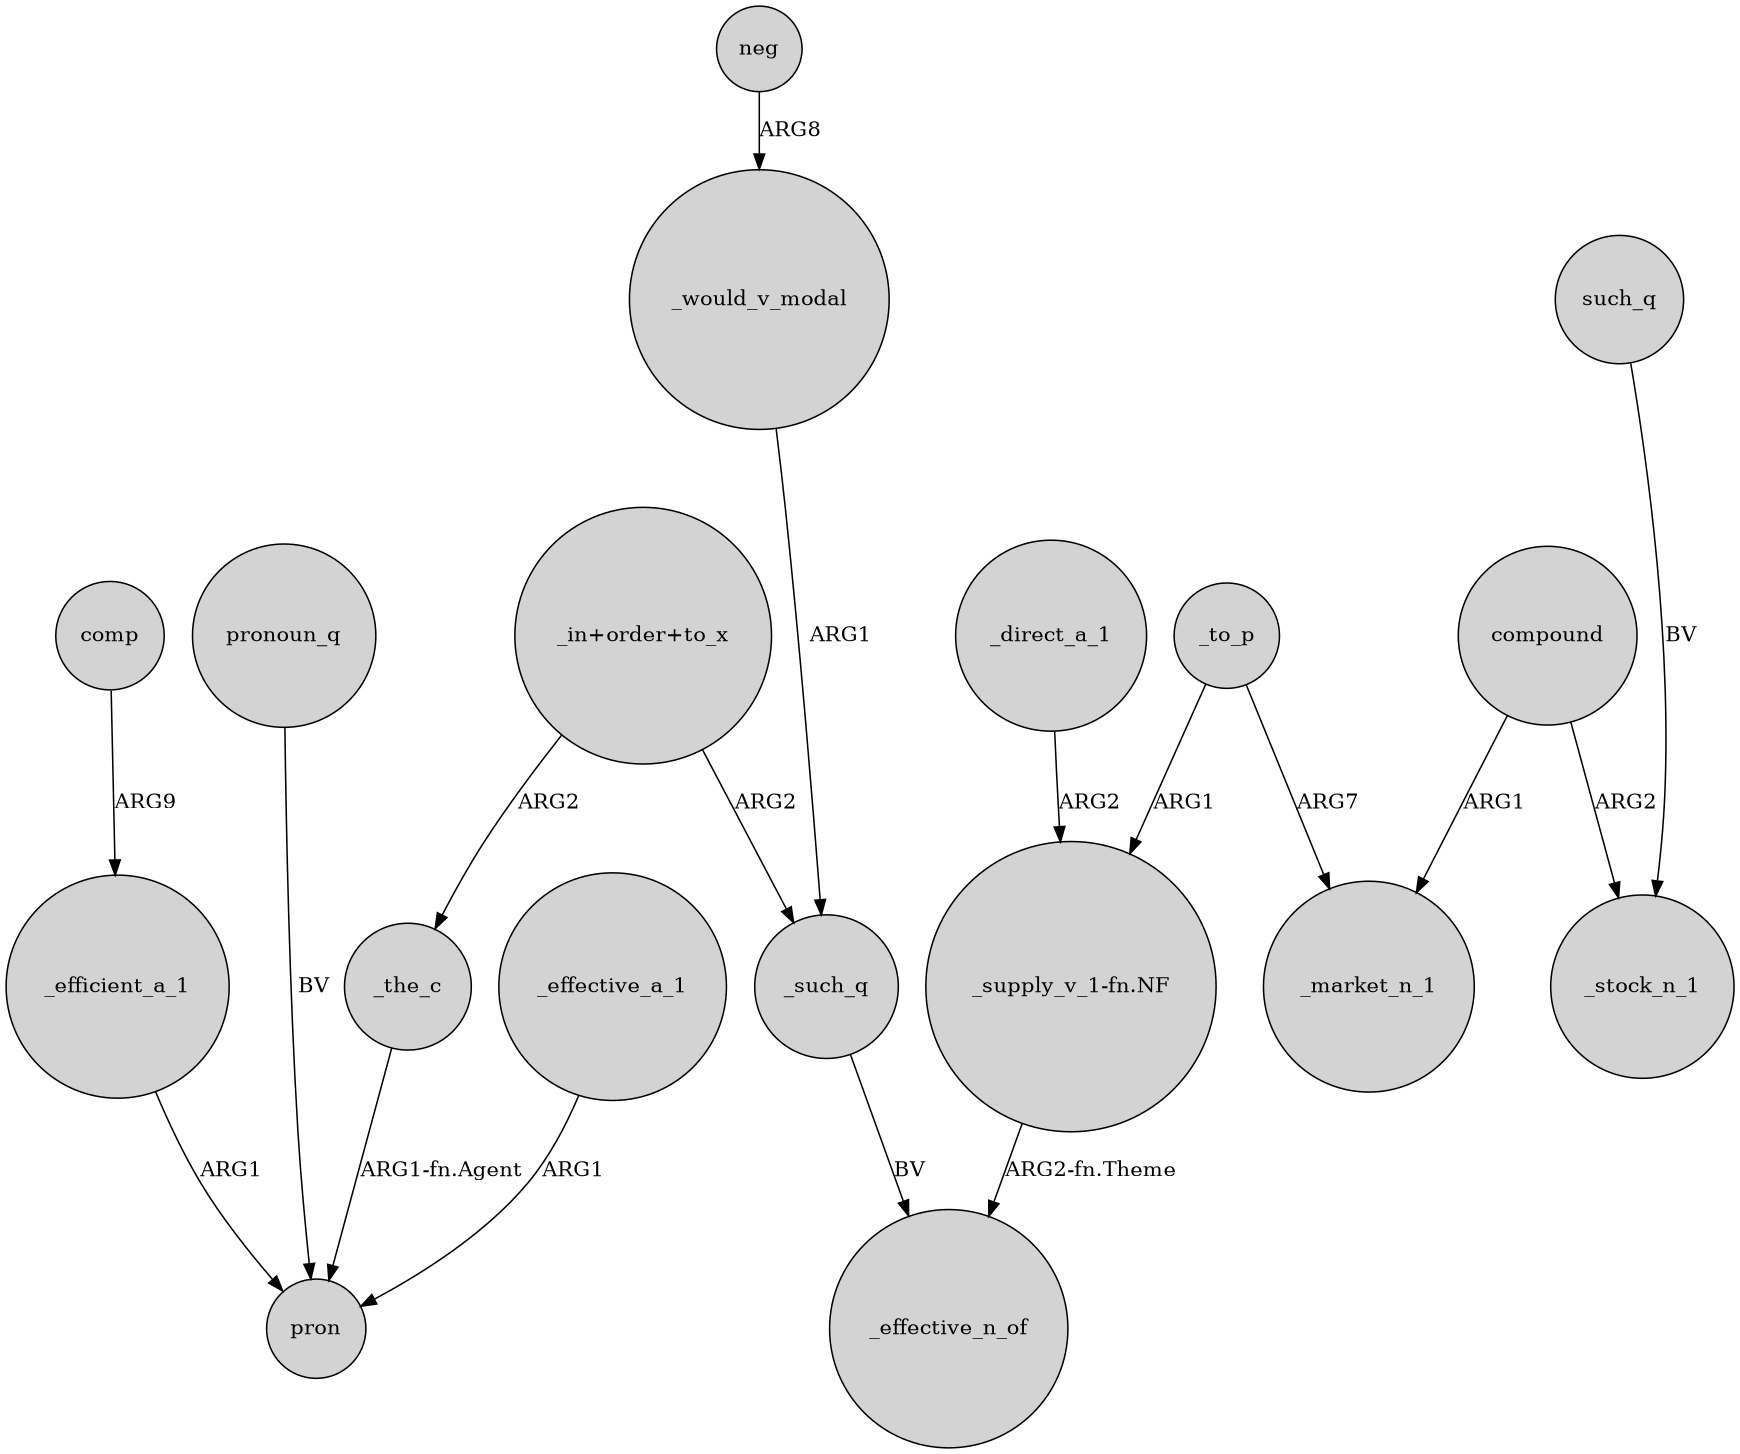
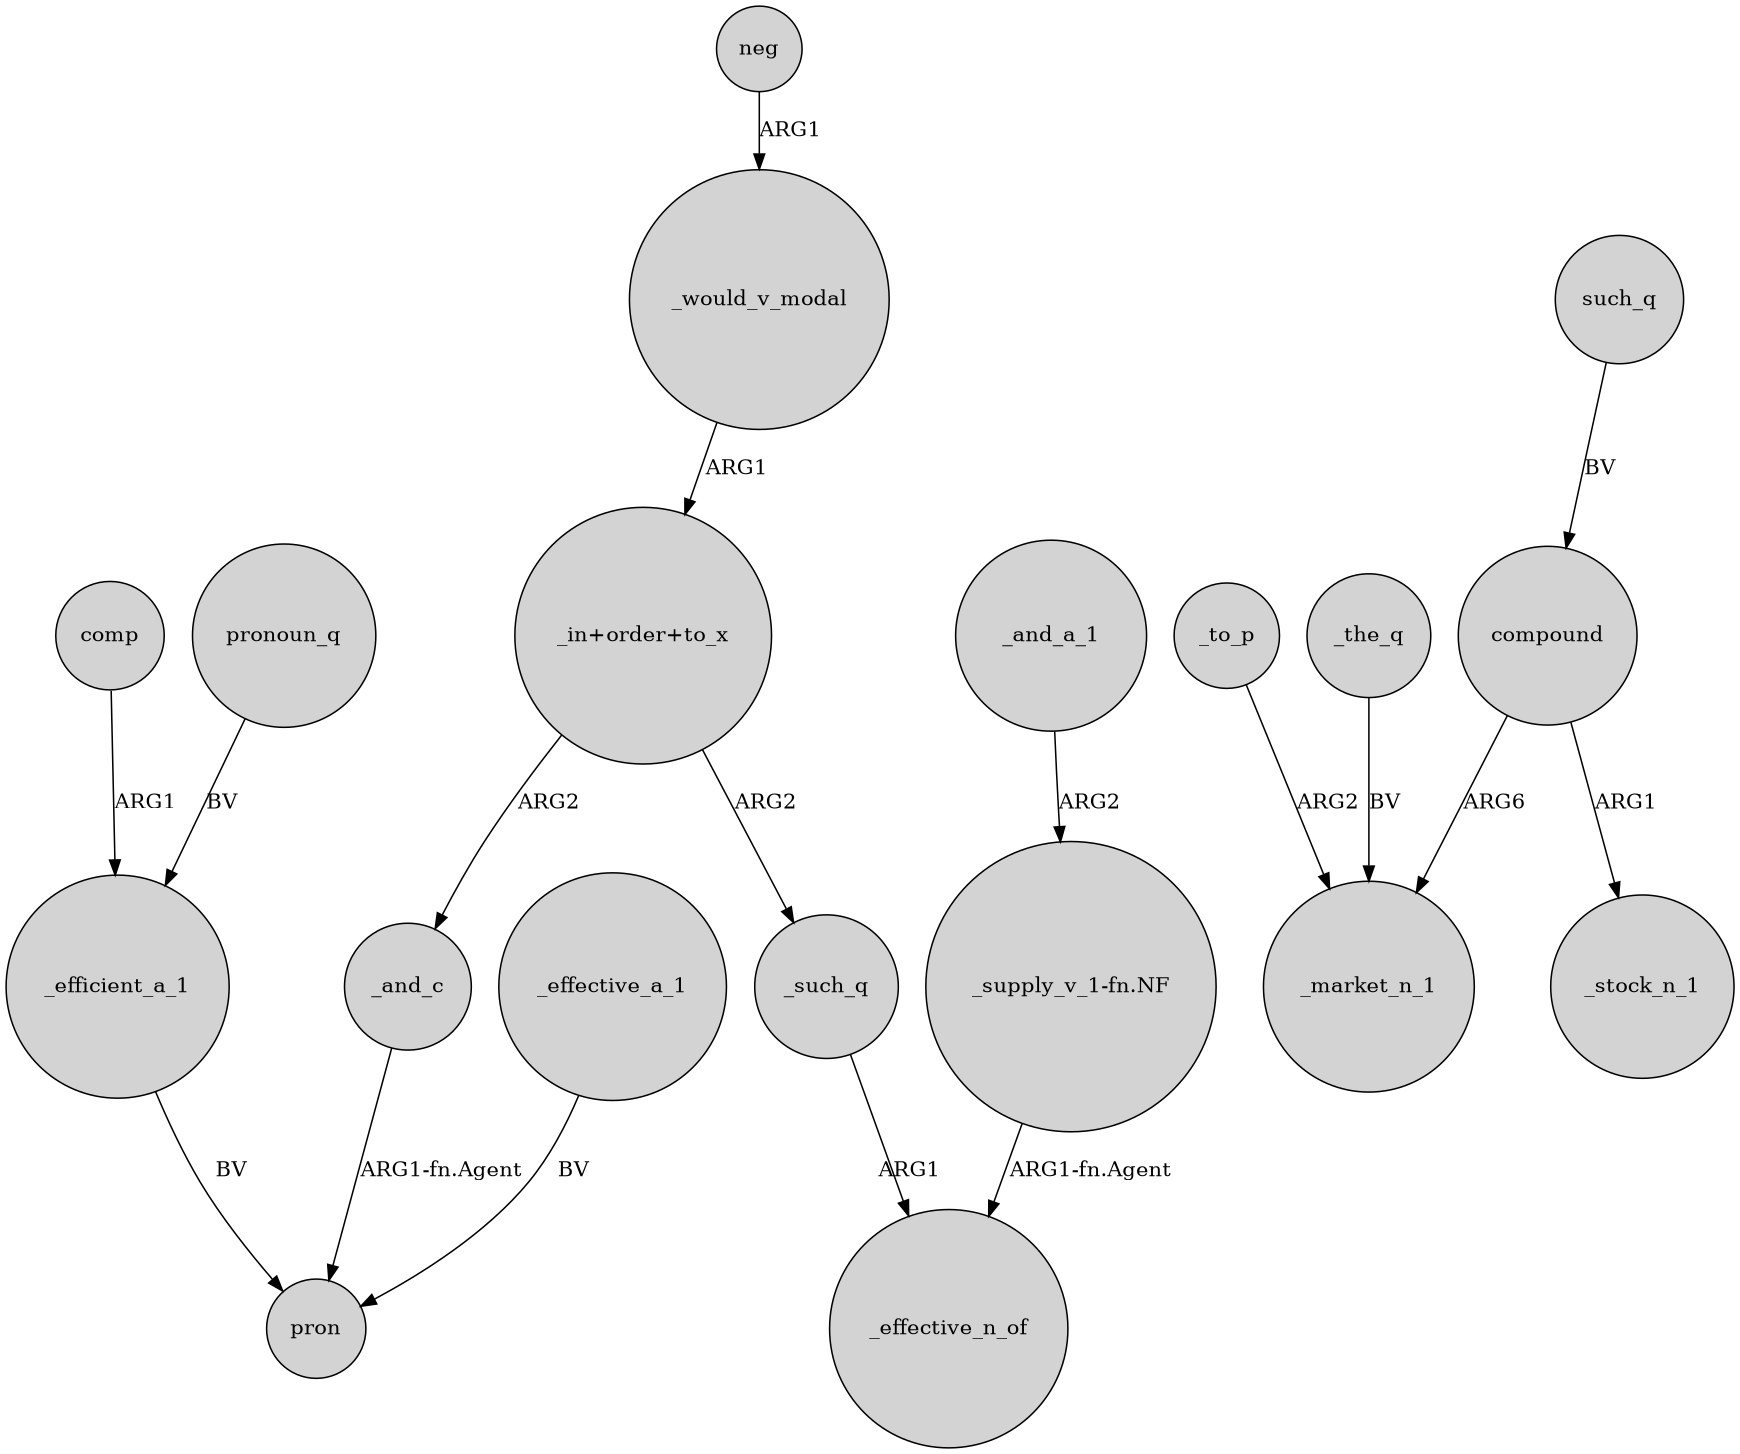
edge "neg" -> "_would_v_modal": label "ARG8" -> "ARG1"
edge "such_q" -> "_stock_n_1": now "such_q" -> "compound"
node "_direct_a_1": label "_direct_a_1" -> "_and_a_1"
node "_the_q": added
edge "_would_v_modal" -> "_such_q": now "_would_v_modal" -> "_in+order+to_x"
edge "_to_p" -> "_supply_v_1-fn.NF": removed, label "ARG1"
edge "comp" -> "_efficient_a_1": label "ARG9" -> "ARG1"
edge "_to_p" -> "_market_n_1": label "ARG7" -> "ARG2"
edge "compound" -> "_market_n_1": label "ARG1" -> "ARG6"
edge "compound" -> "_stock_n_1": label "ARG2" -> "ARG1"
node "_the_c": label "_the_c" -> "_and_c"
edge "pronoun_q" -> "pron": now "pronoun_q" -> "_efficient_a_1"
edge "_efficient_a_1" -> "pron": label "ARG1" -> "BV"
edge "_effective_a_1" -> "pron": label "ARG1" -> "BV"
edge "_such_q" -> "_effective_n_of": label "BV" -> "ARG1"
edge "_supply_v_1-fn.NF" -> "_effective_n_of": label "ARG2-fn.Theme" -> "ARG1-fn.Agent"
